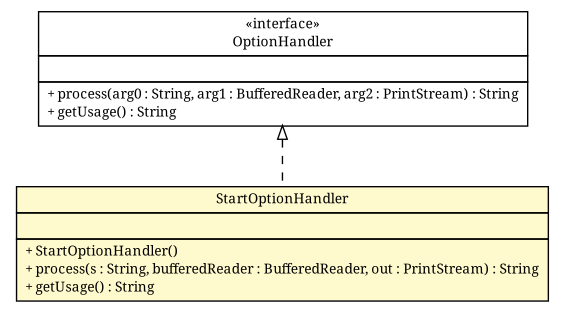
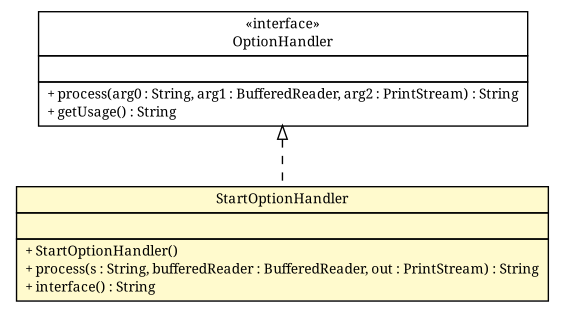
node "StartOptionHandler": text "+ getUsage() : String" -> "+ interface() : String"
